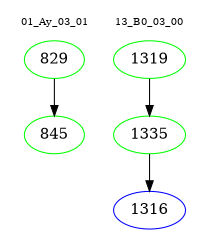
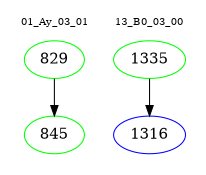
node "1319": removed
